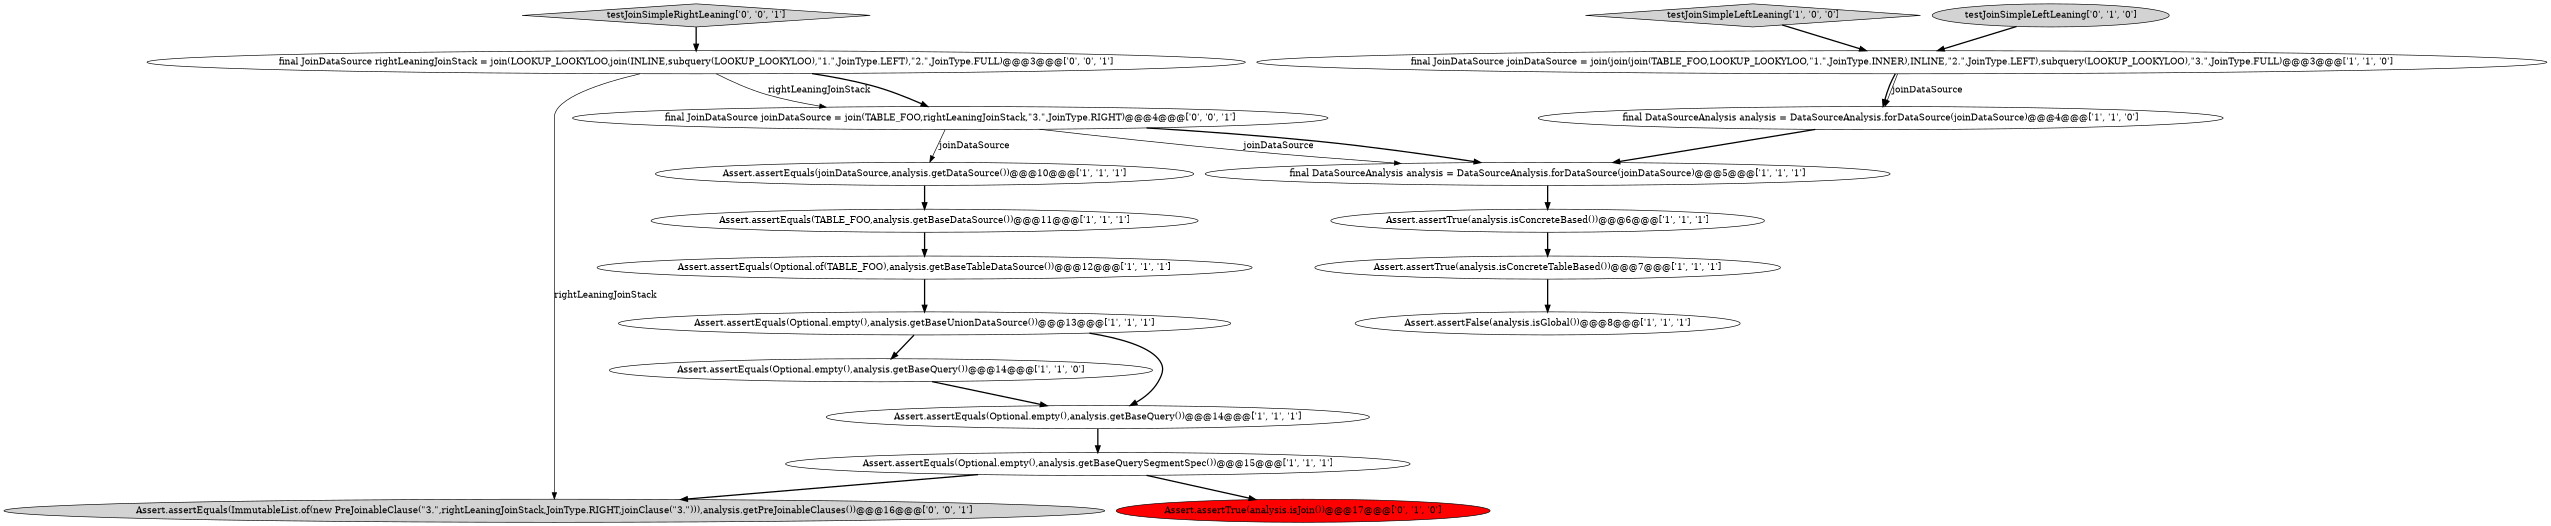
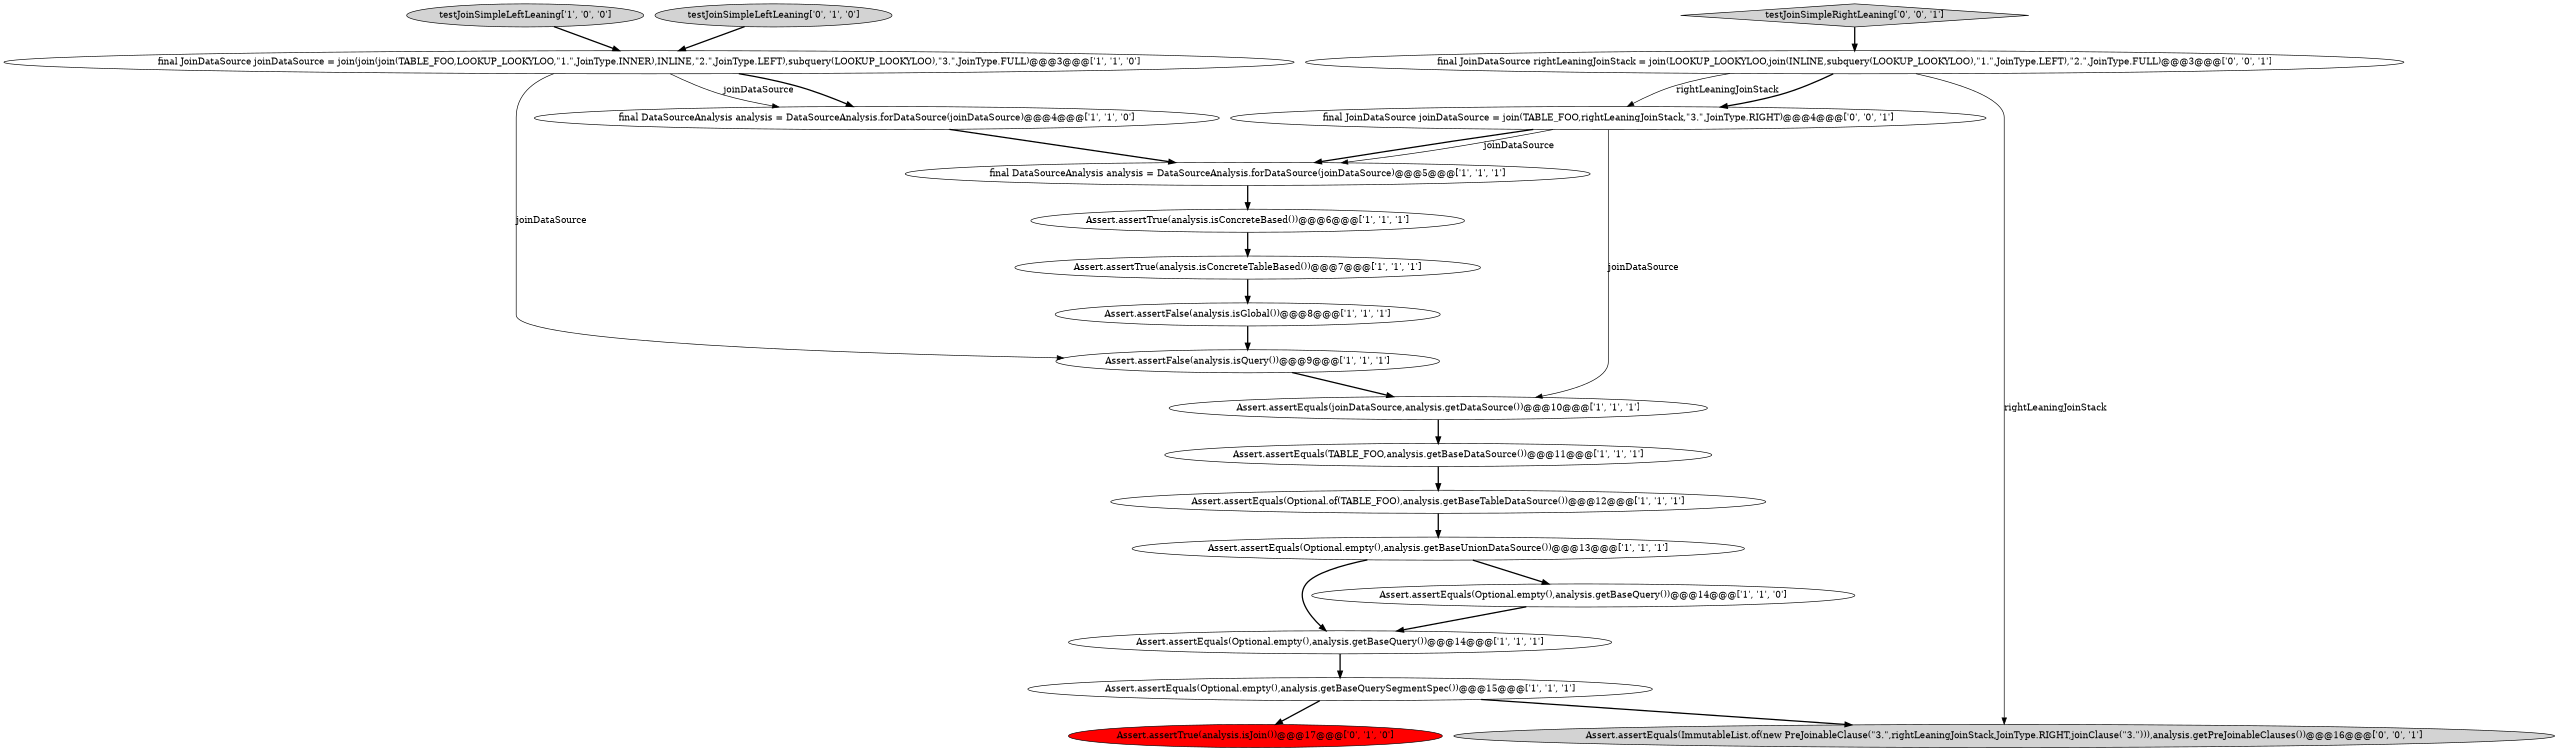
node "testJoinSimpleLeftLeaning['1', '0', '0']": shape diamond -> ellipse
node "Assert.assertFalse(analysis.isQuery())@@@9@@@['1', '1', '1']": added
